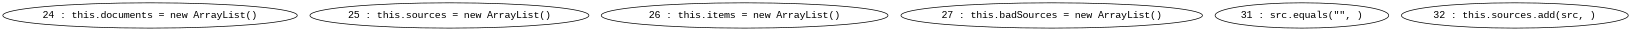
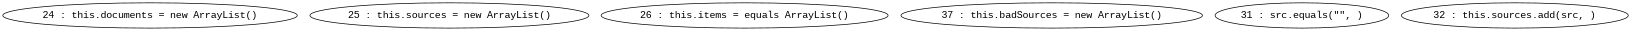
node "26 : this.items = new ArrayList()": label "26 : this.items = new ArrayList()" -> "26 : this.items = equals ArrayList()"
node "27 : this.badSources = new ArrayList()": label "27 : this.badSources = new ArrayList()" -> "37 : this.badSources = new ArrayList()"
